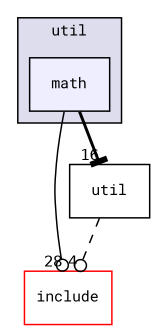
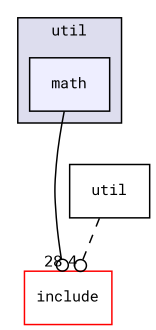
edge "math" -> "util": removed
